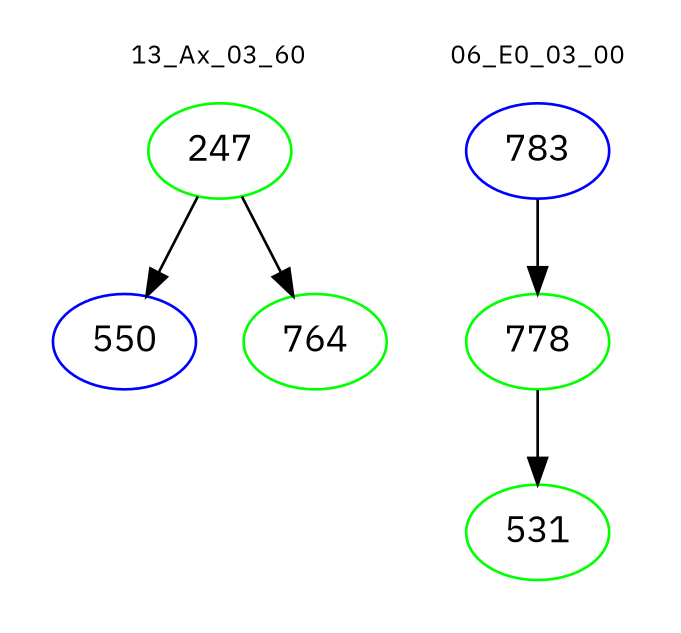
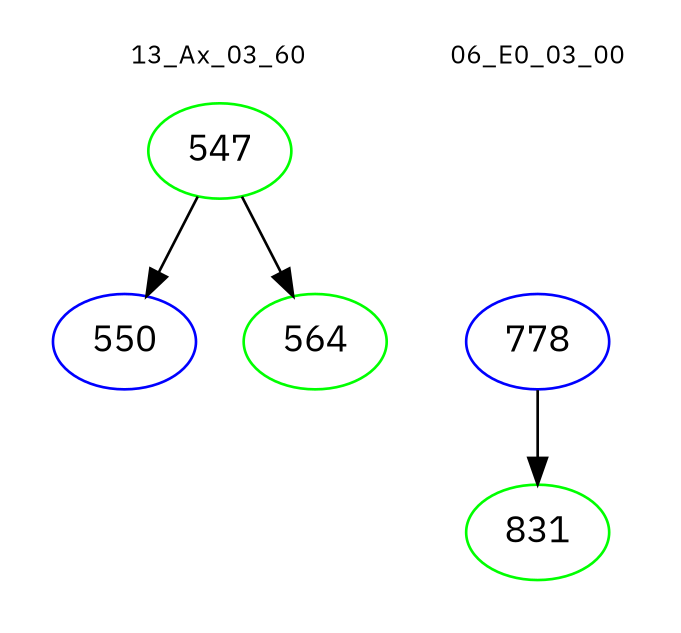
node "247": label "247" -> "547"
node "783": removed
node "764": label "764" -> "564"
node "778": color green -> blue
node "531": label "531" -> "831"
